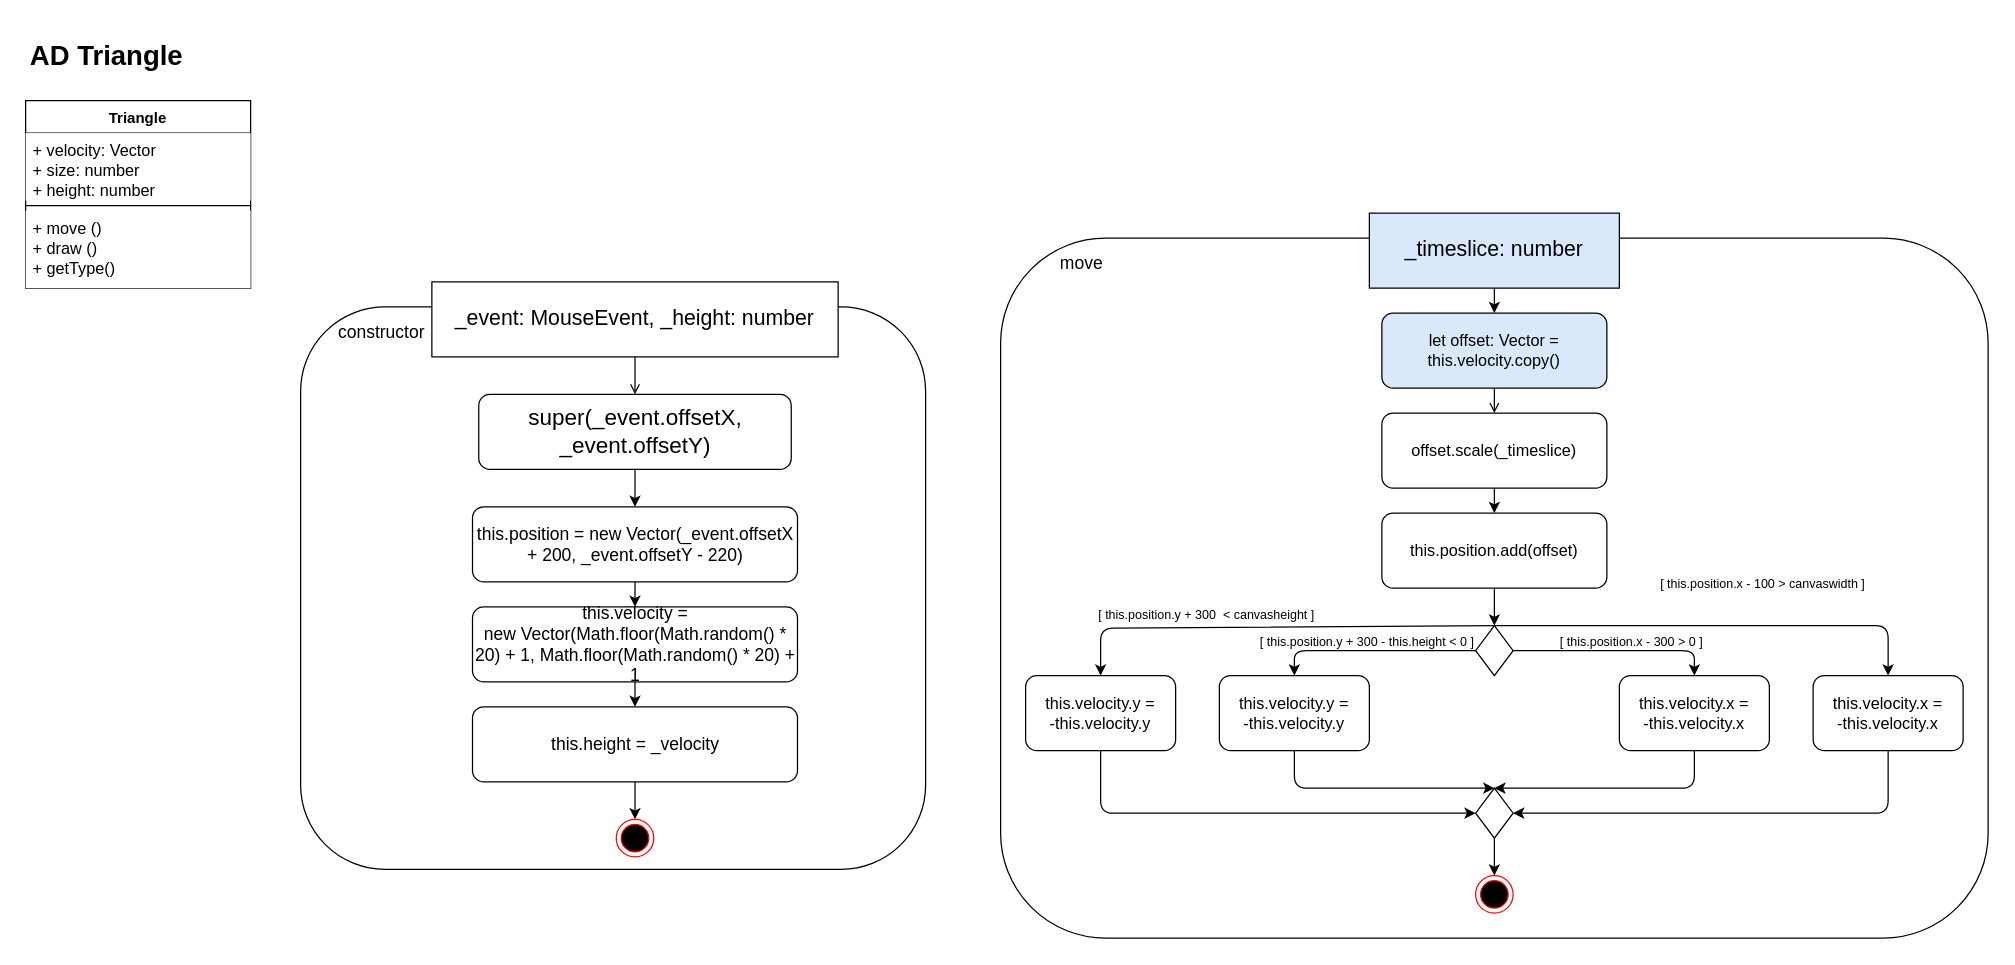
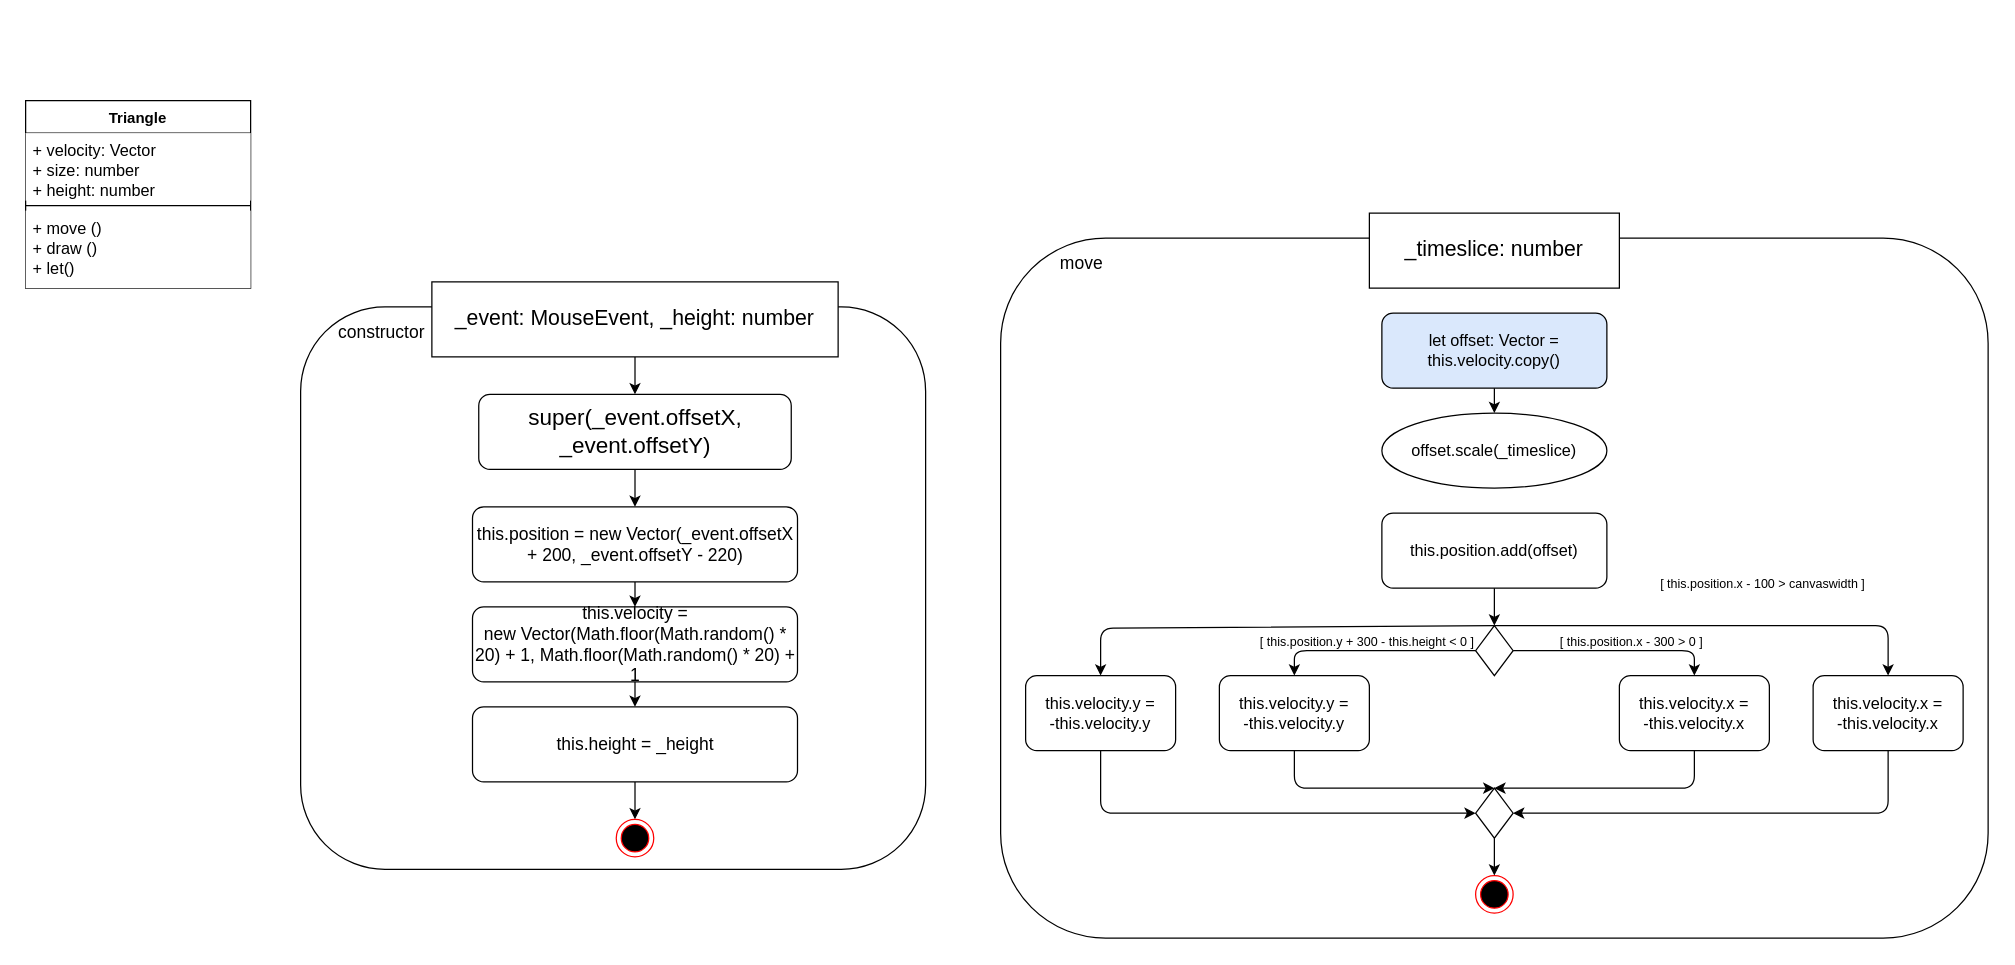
node "AD Triangle": removed
node "+ move () + draw () + getType()": label "+ move () + draw () + getType()" -> "+ move () + draw () + let()"
node "_timeslice: number": fillcolor #dae8fc -> #ffffff
edge "_timeslice: number" -> "let offset: Vector = this.velocity.copy()": removed
edge "_event: MouseEvent, _height: number" -> "super(_event.offsetX, _event.offsetY)": arrowhead open -> classic
edge "let offset: Vector = this.velocity.copy()" -> "offset.scale(_timeslice)": arrowhead open -> classic
node "offset.scale(_timeslice)": shape rounded rectangle -> ellipse
edge "offset.scale(_timeslice)" -> "this.position.add(offset)": removed
node "[ this.position.y + 300 < canvasheight ]": removed
node "this.height = _velocity": label "this.height = _velocity" -> "this.height = _height"
